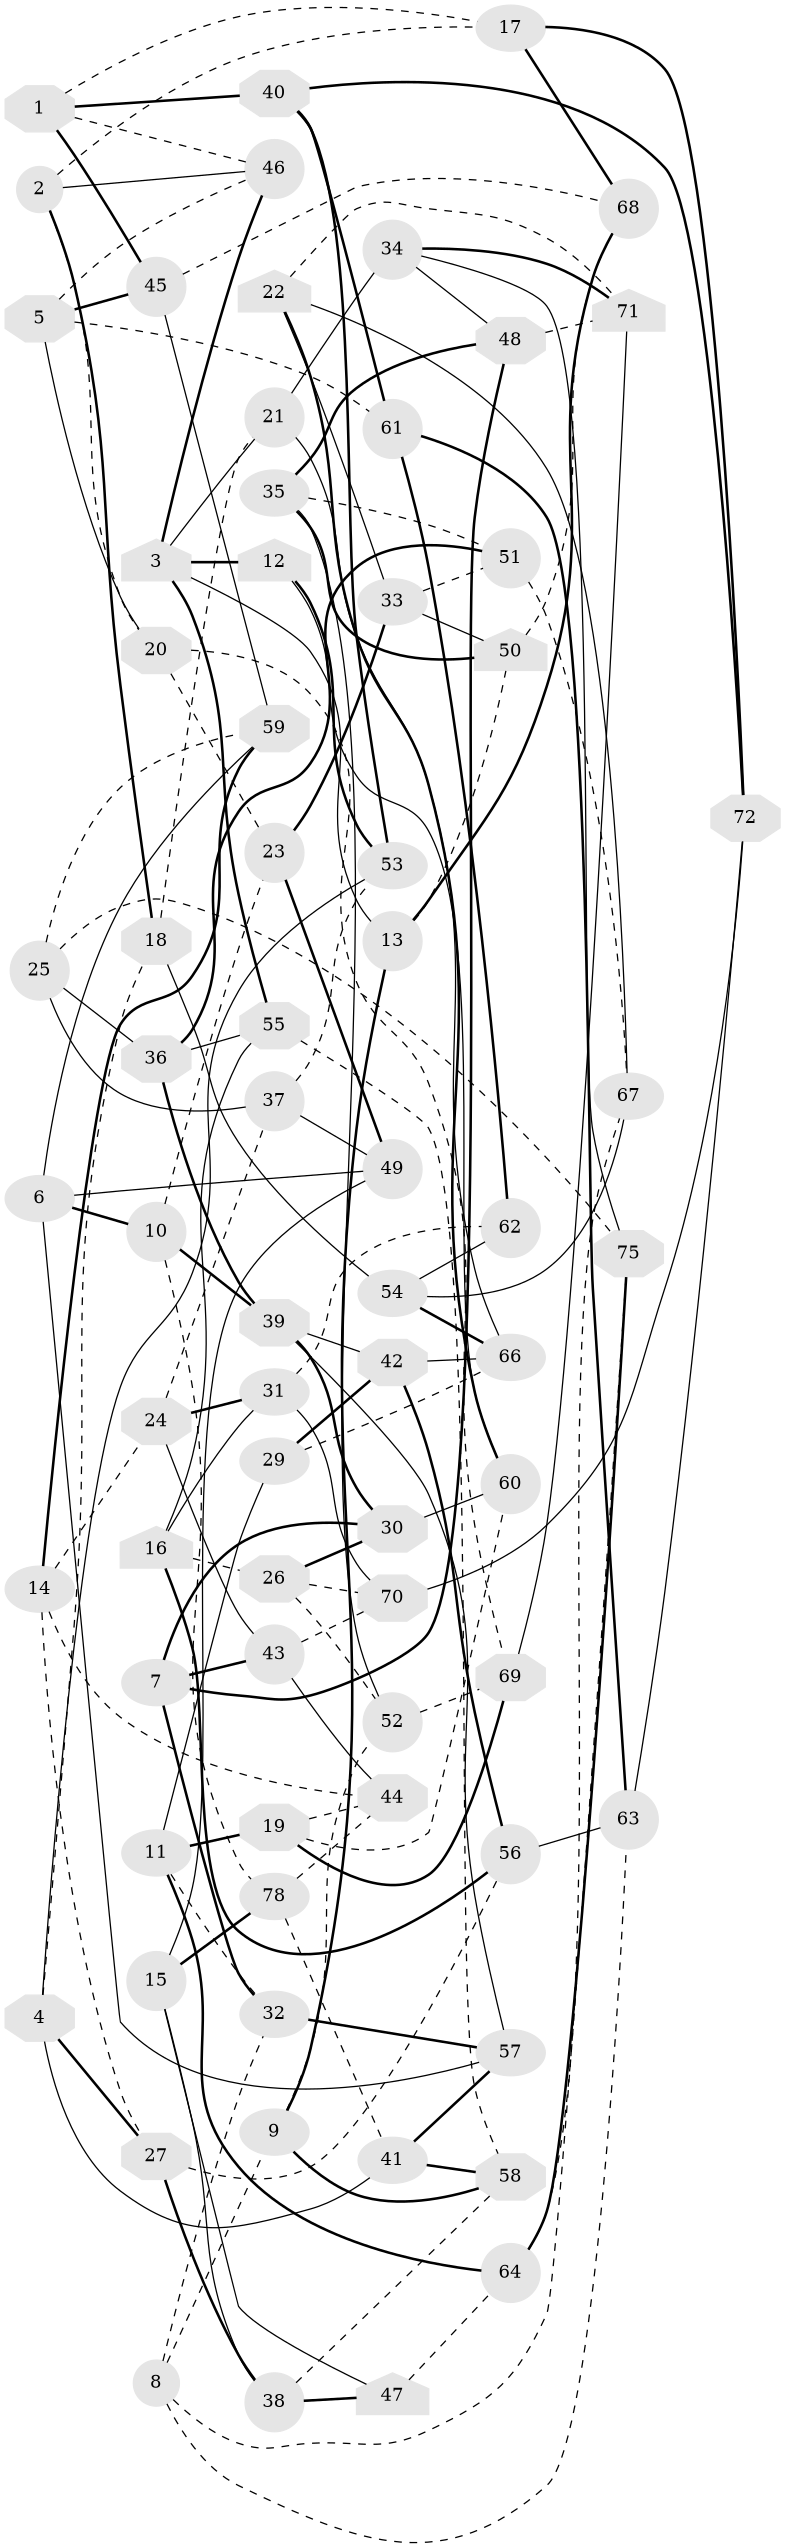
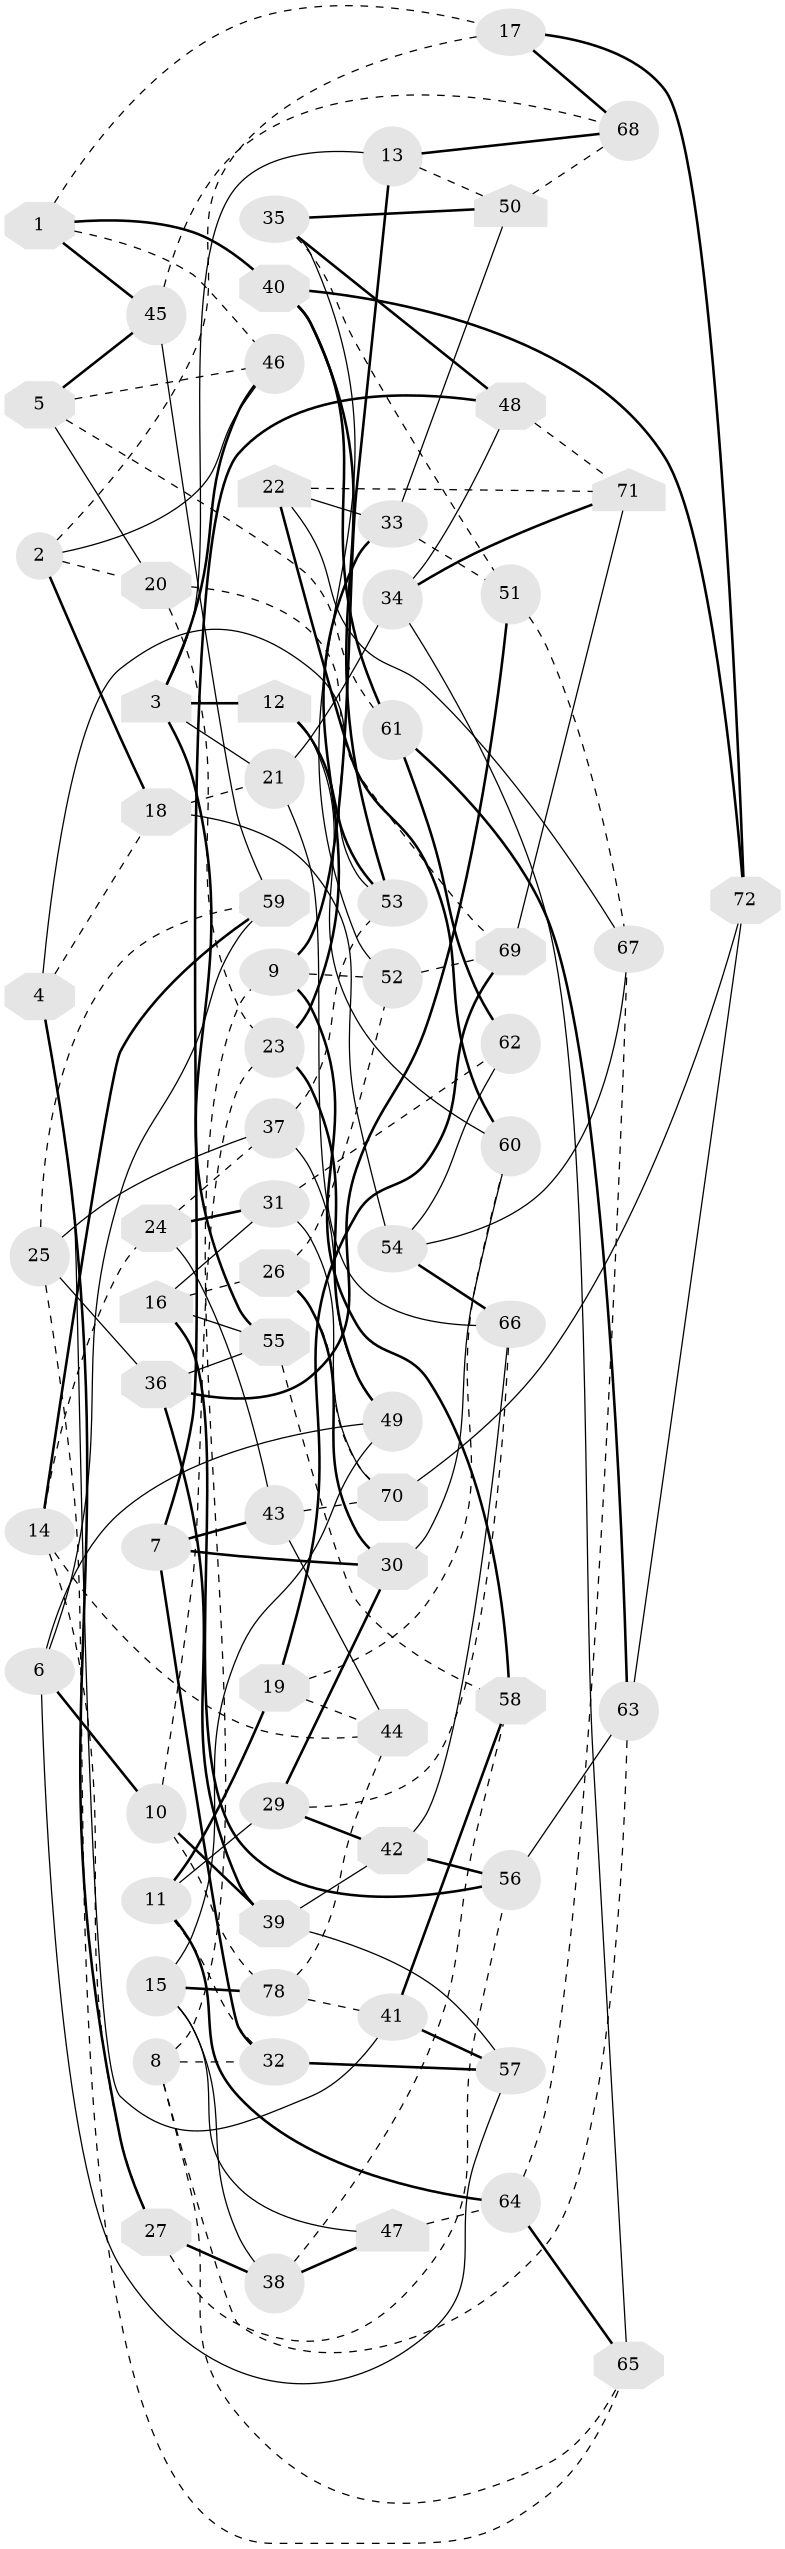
node "75": label "75" -> "65"
edge "39" -- "30": now "29" -- "30"
